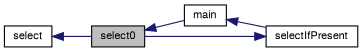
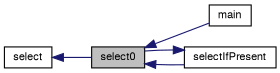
edge "selectIfPresent" -> "main": now "selectIfPresent" -> "select0"
